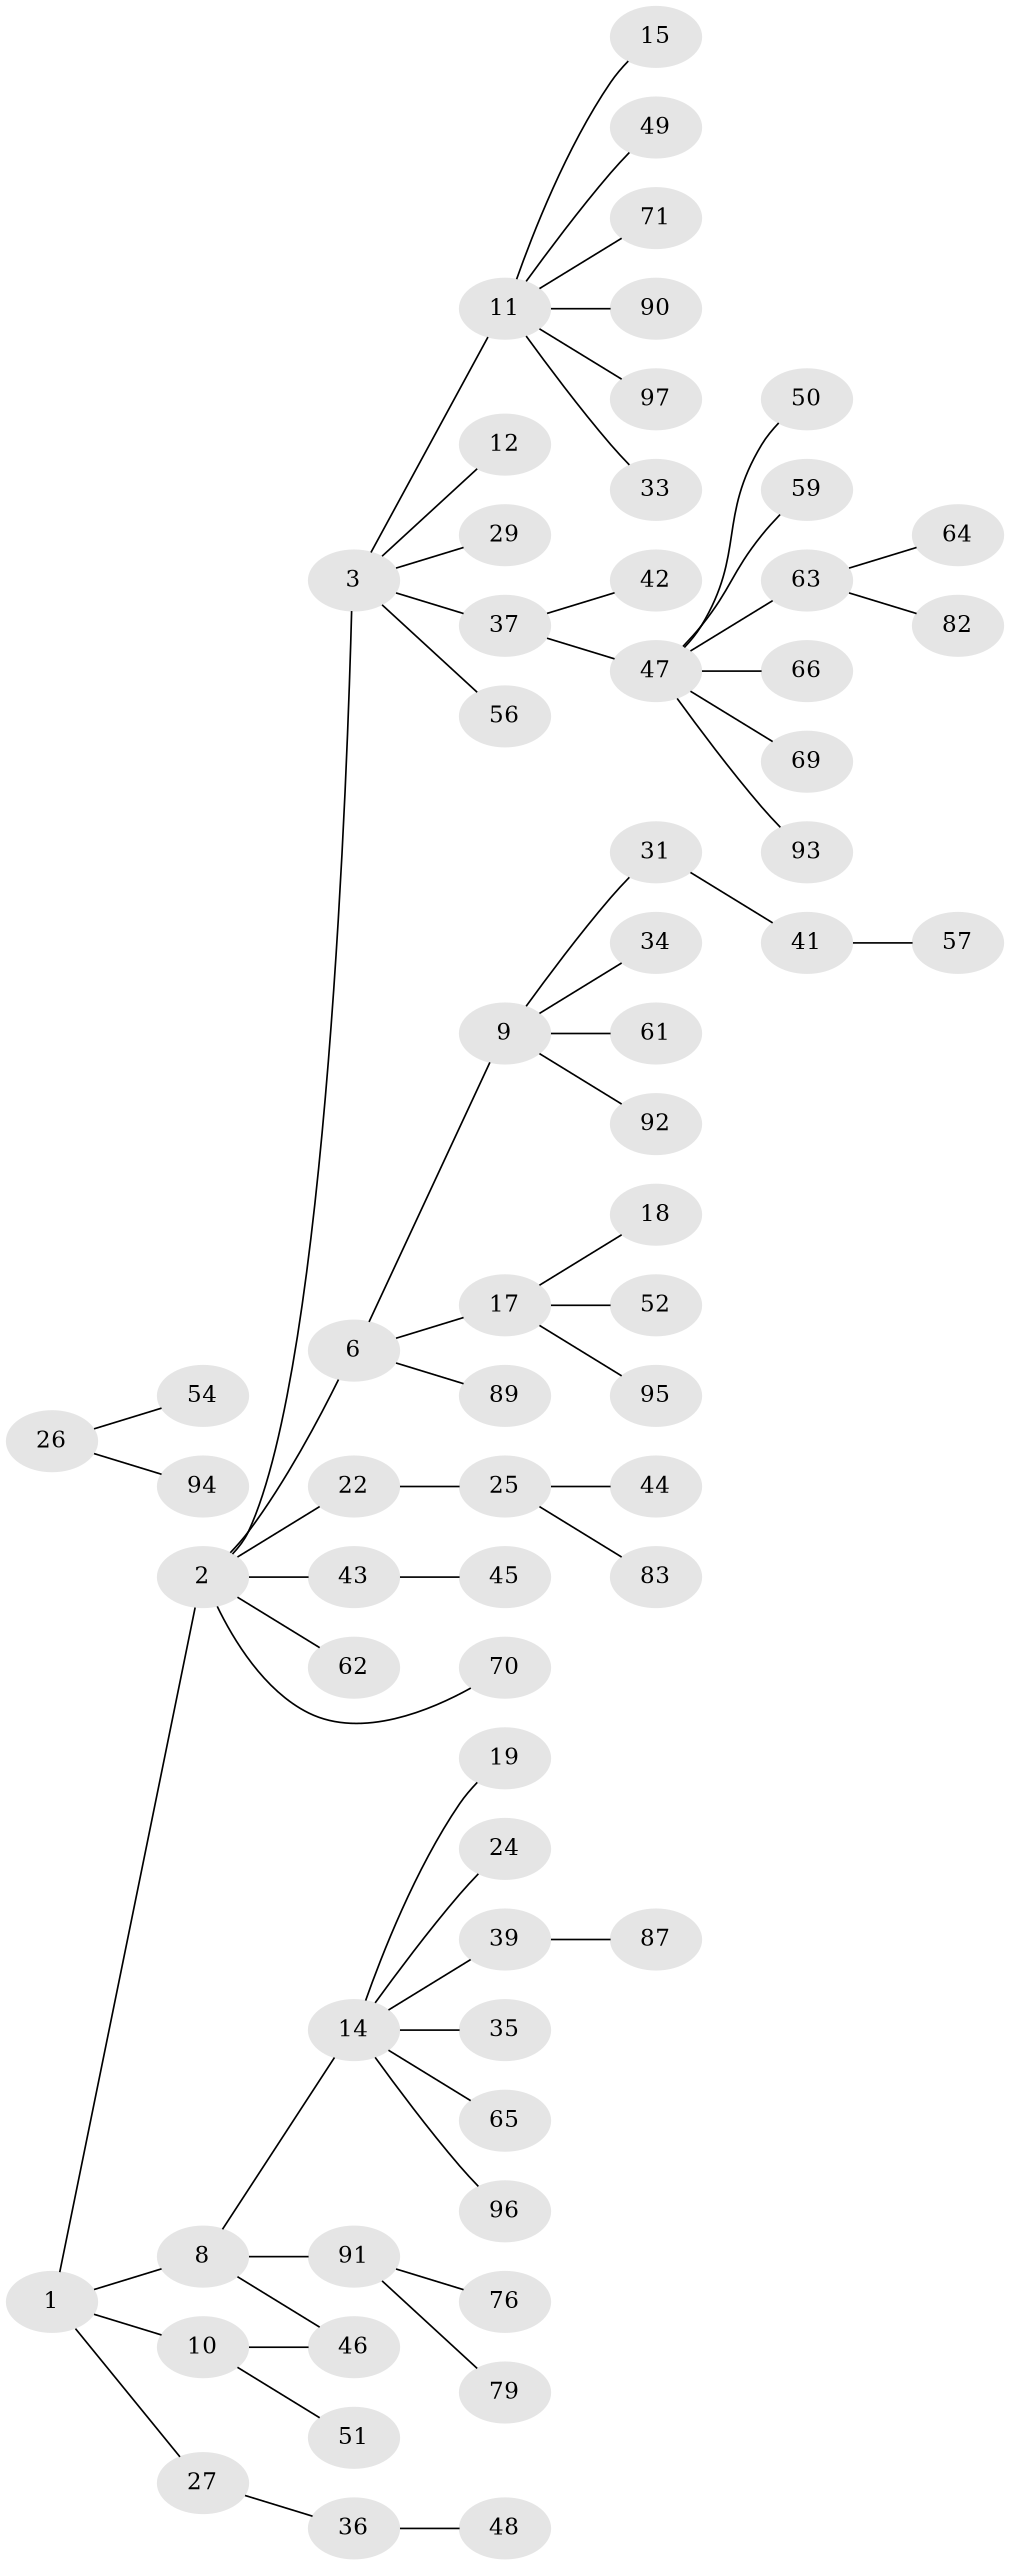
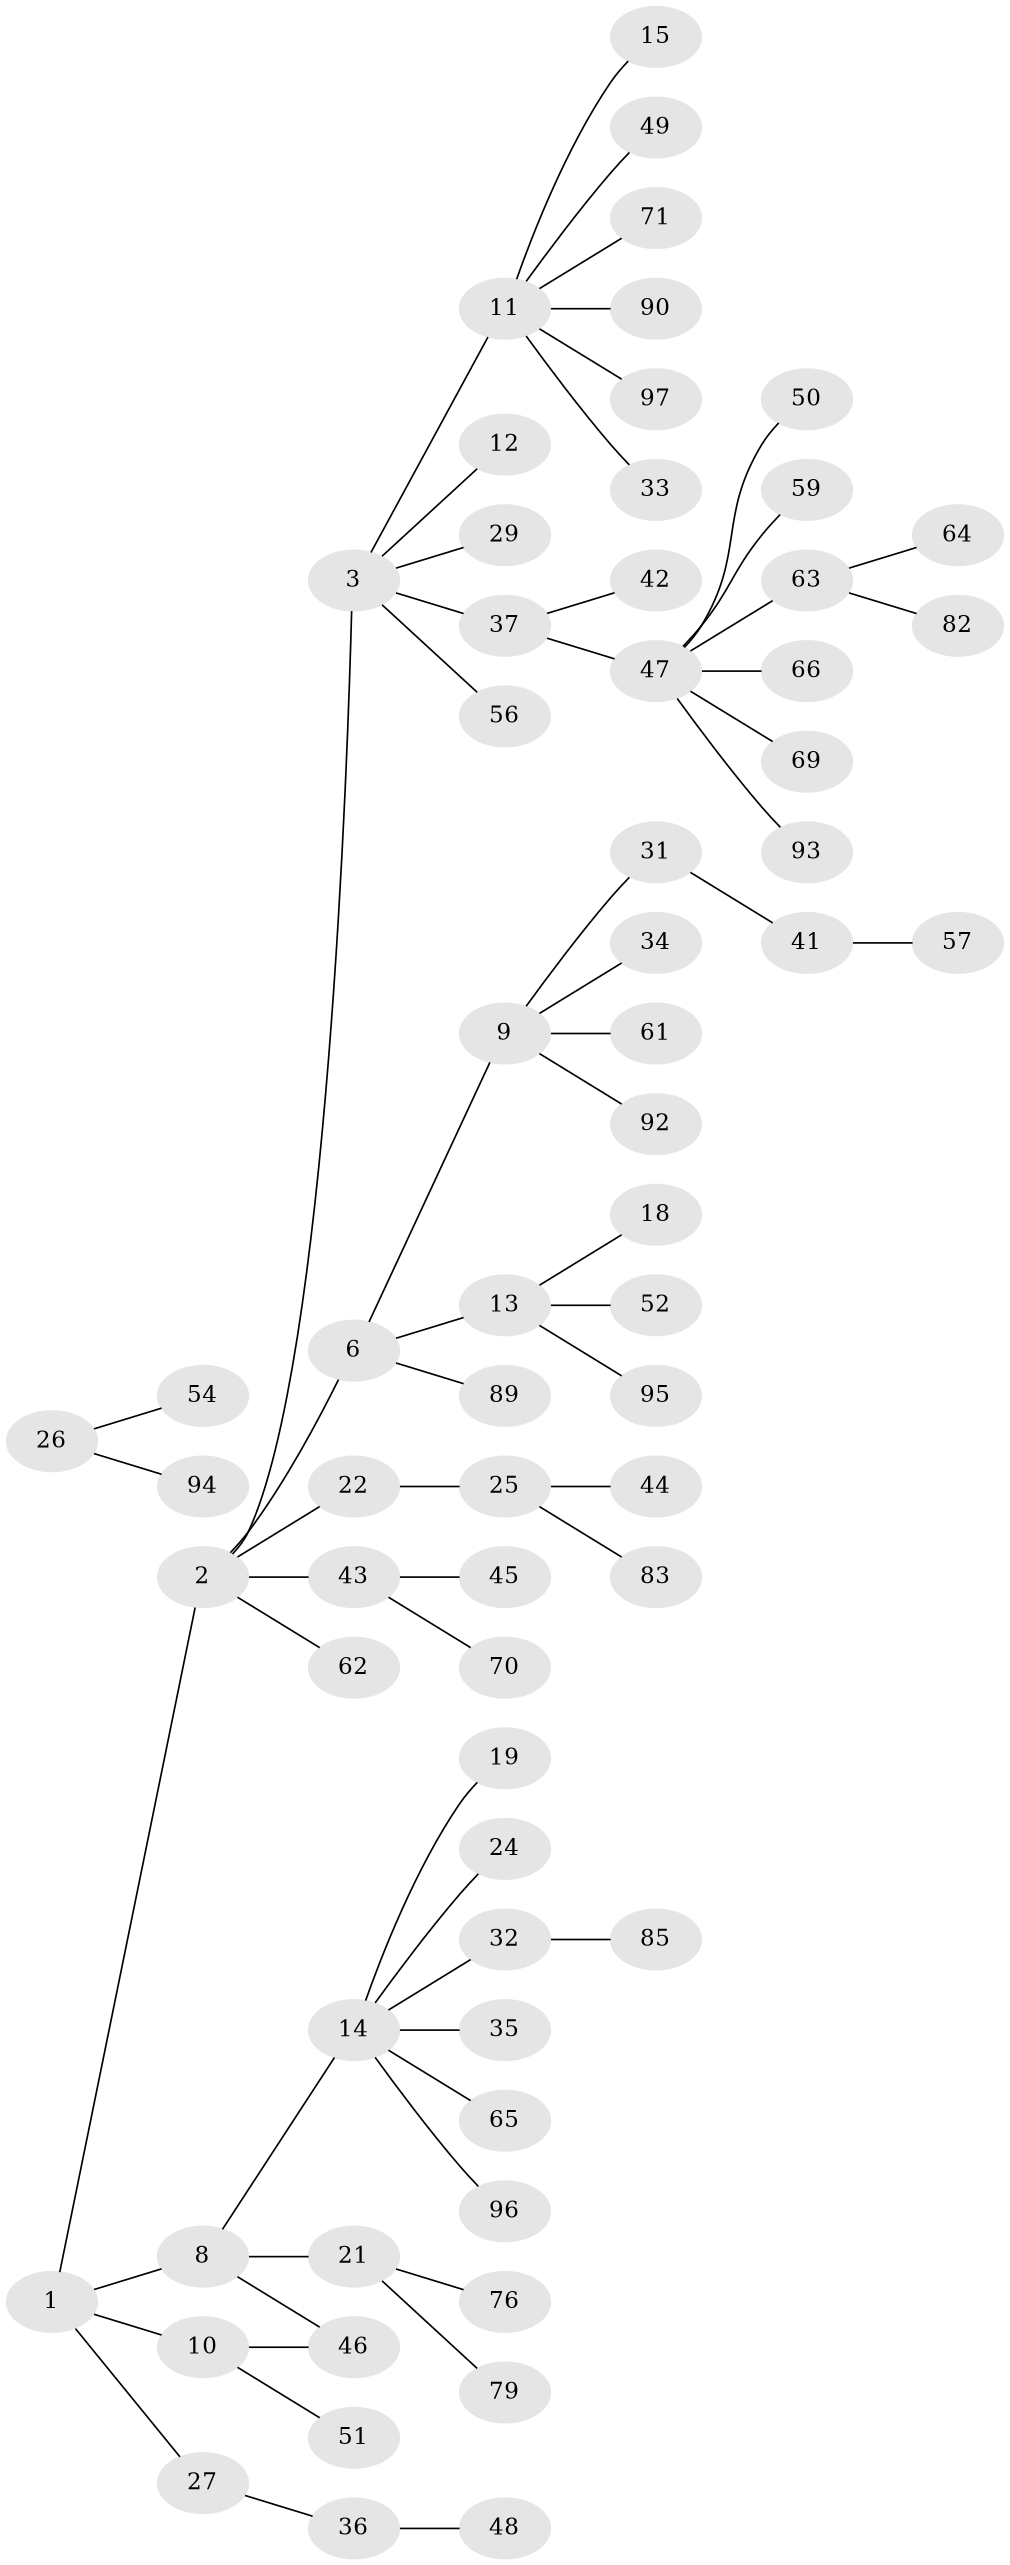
node "17": label "17" -> "13"
edge "2" -- "70": now "43" -- "70"
node "39": label "39" -> "32"
node "87": label "87" -> "85"
node "91": label "91" -> "21"
